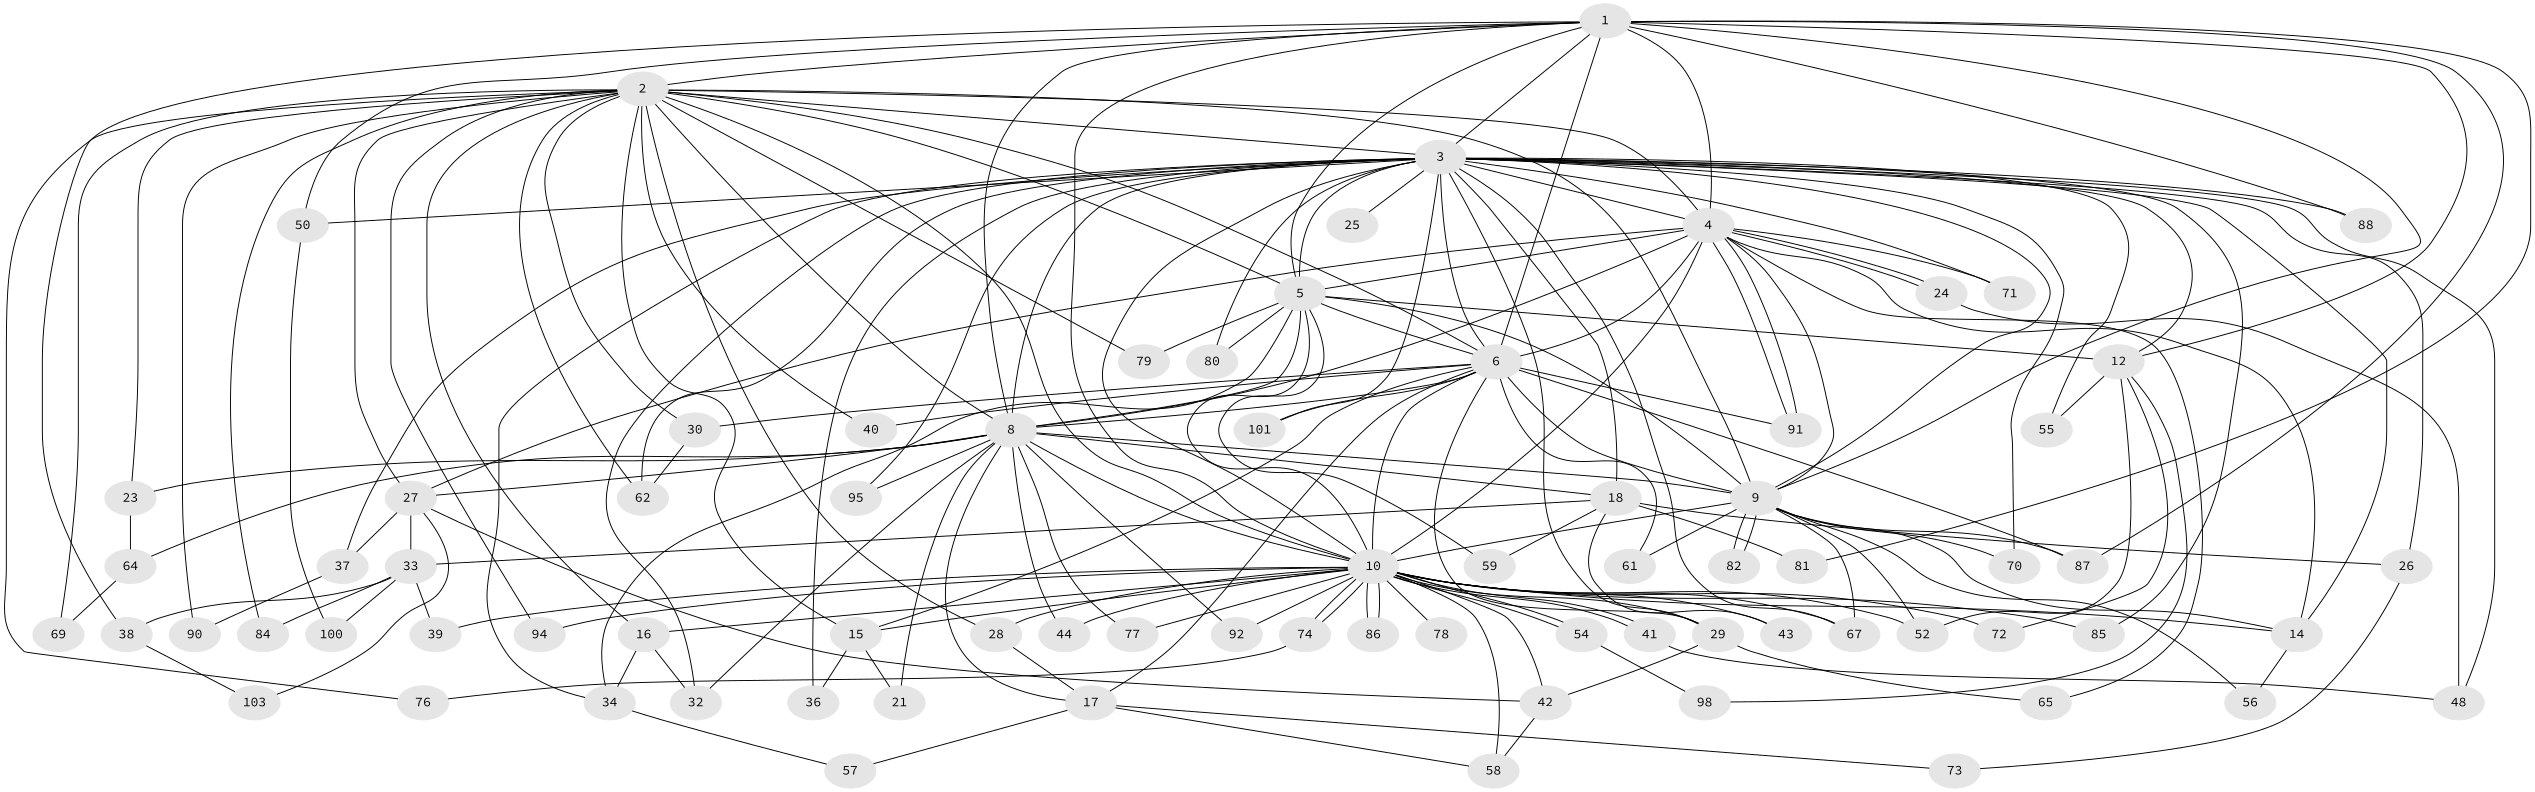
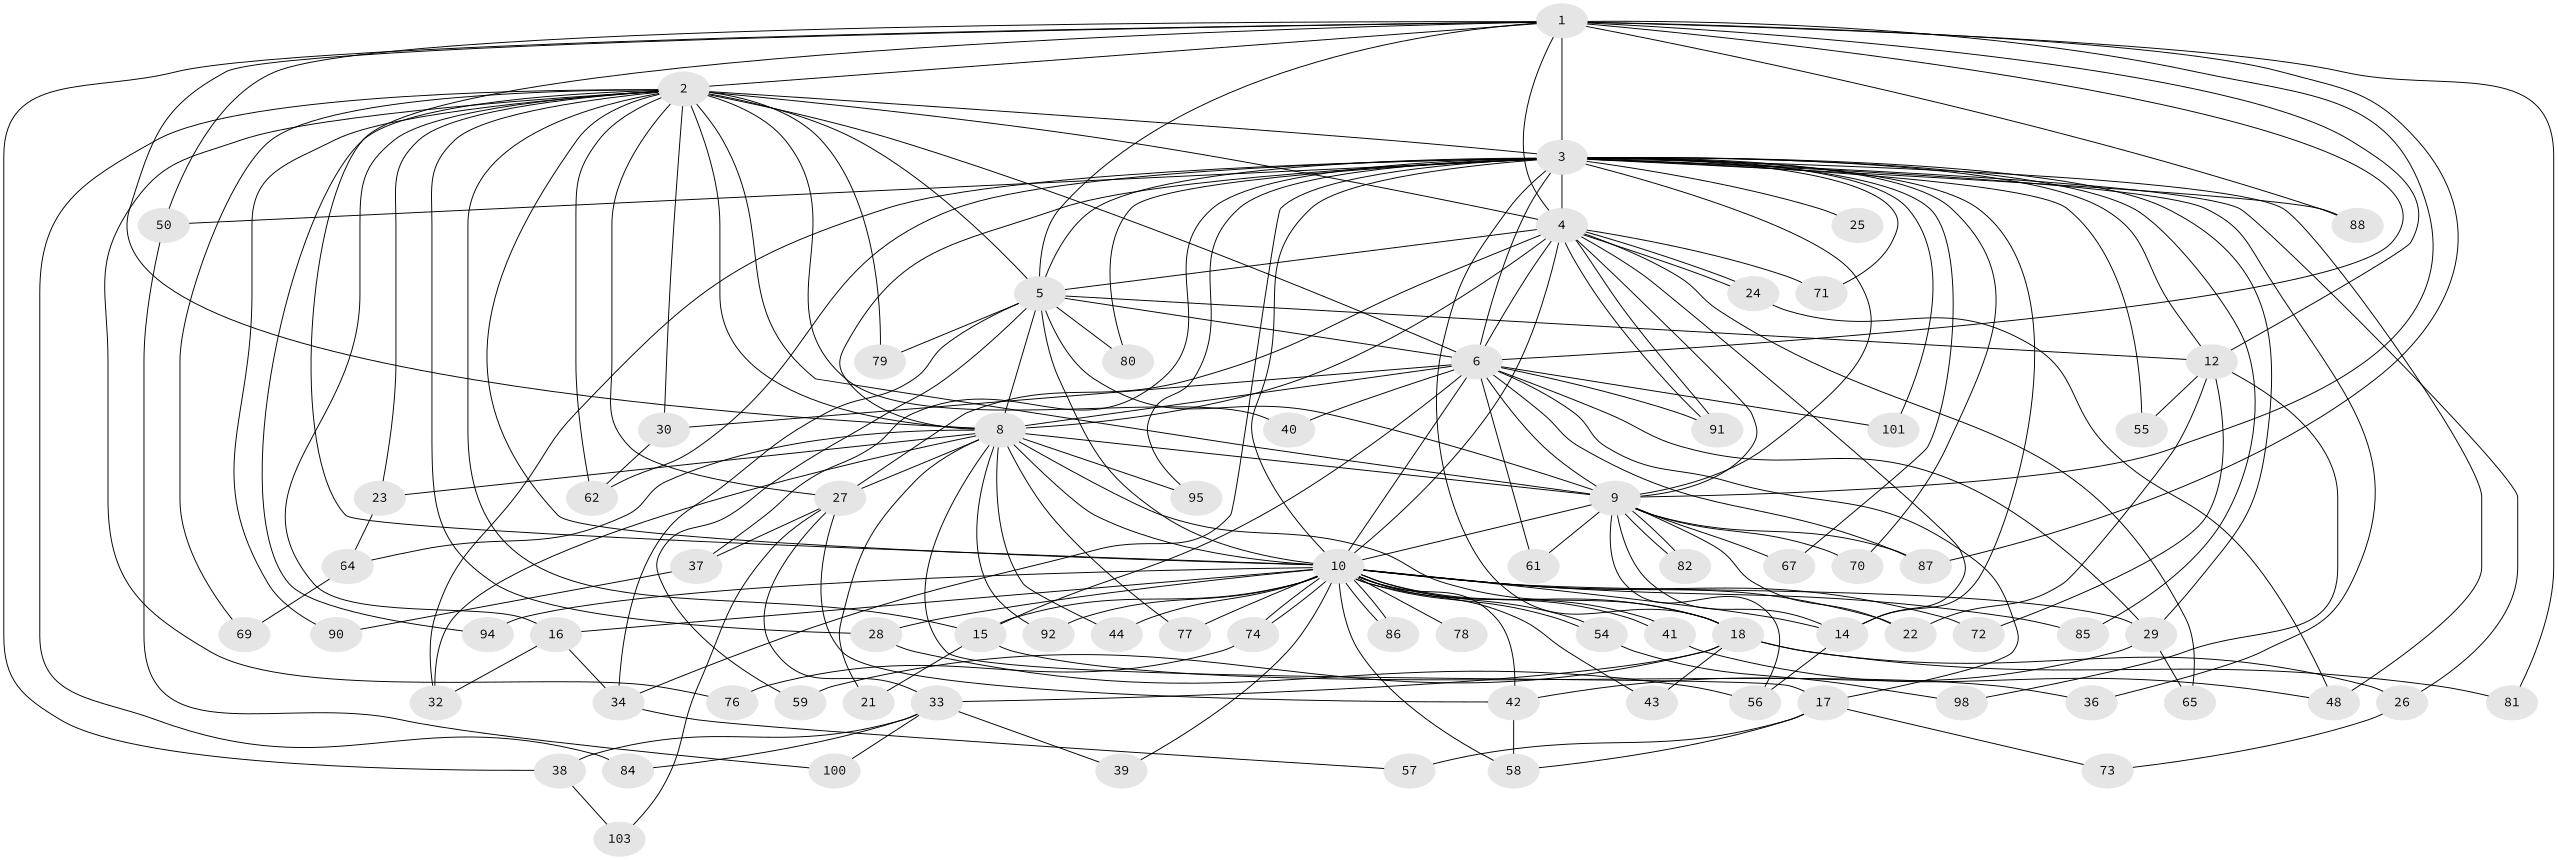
edge "10" -- "67": now "10" -- "18"
node "52": label "52" -> "22"
edge "28" -- "17": now "28" -- "56"
